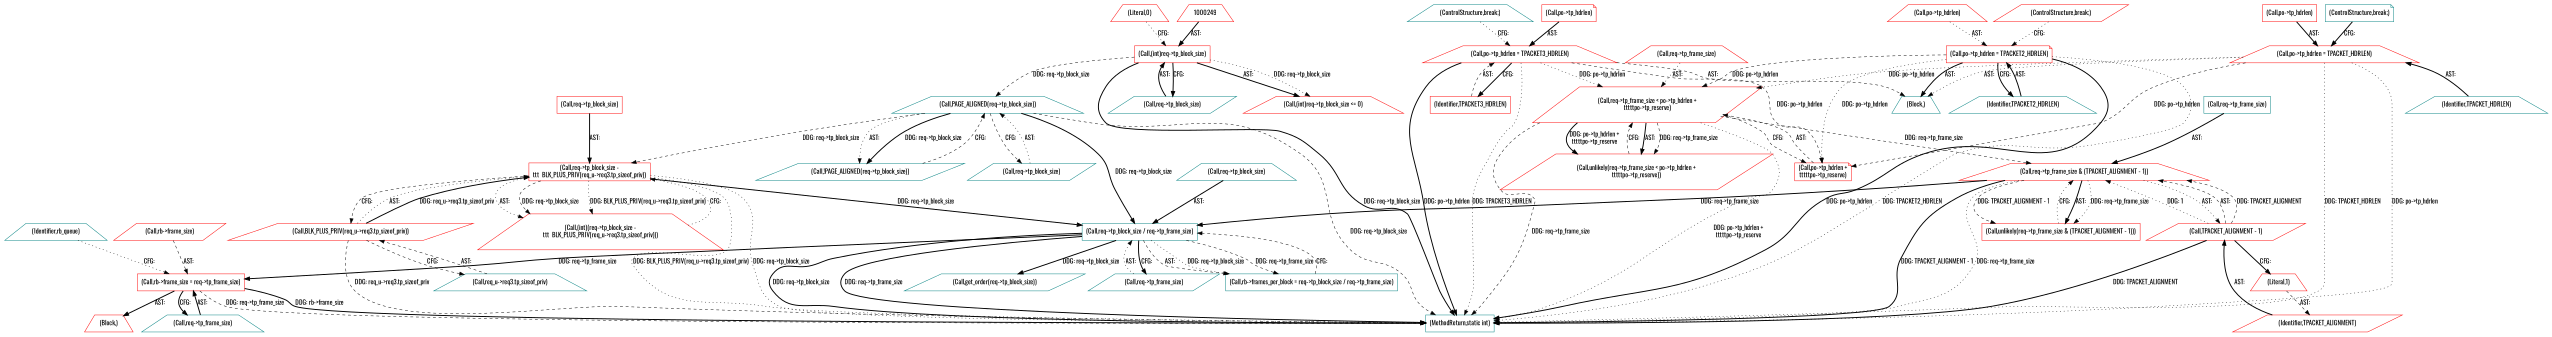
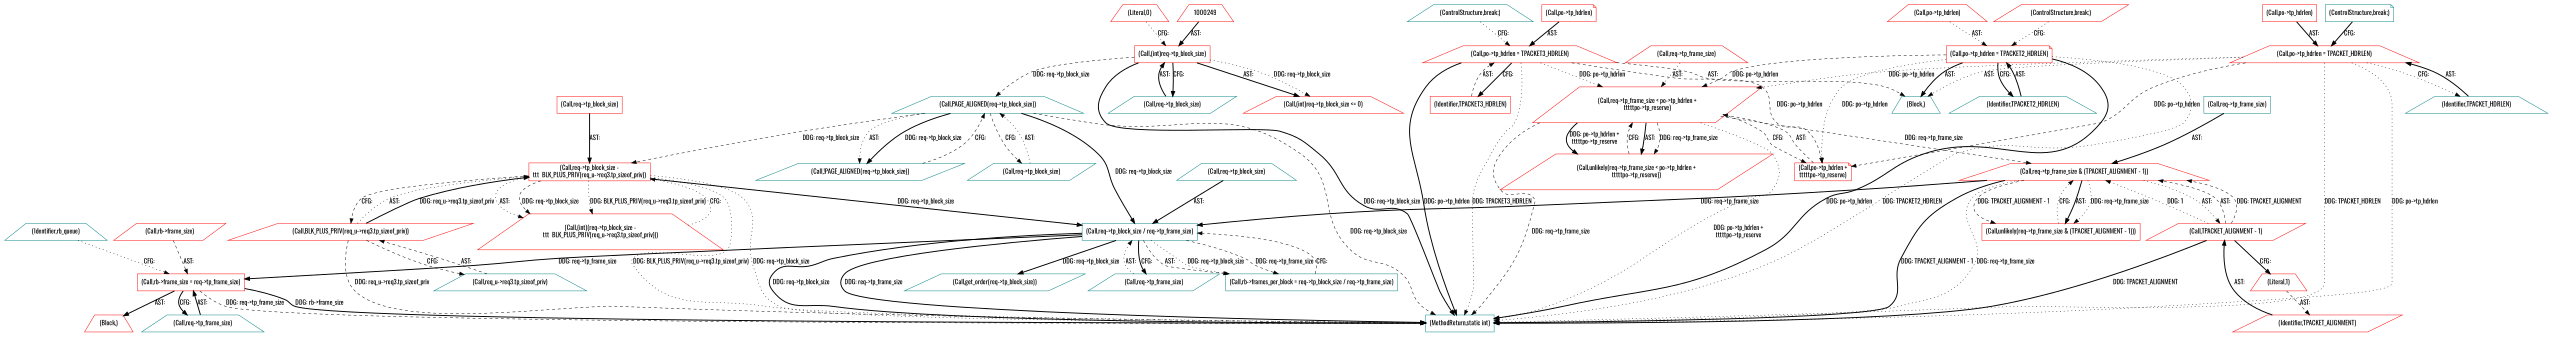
edge "(Call,po->tp_hdrlen = TPACKET_HDRLEN)" -> "(Identifier,TPACKET_HDRLEN)": added, label "CFG:"
